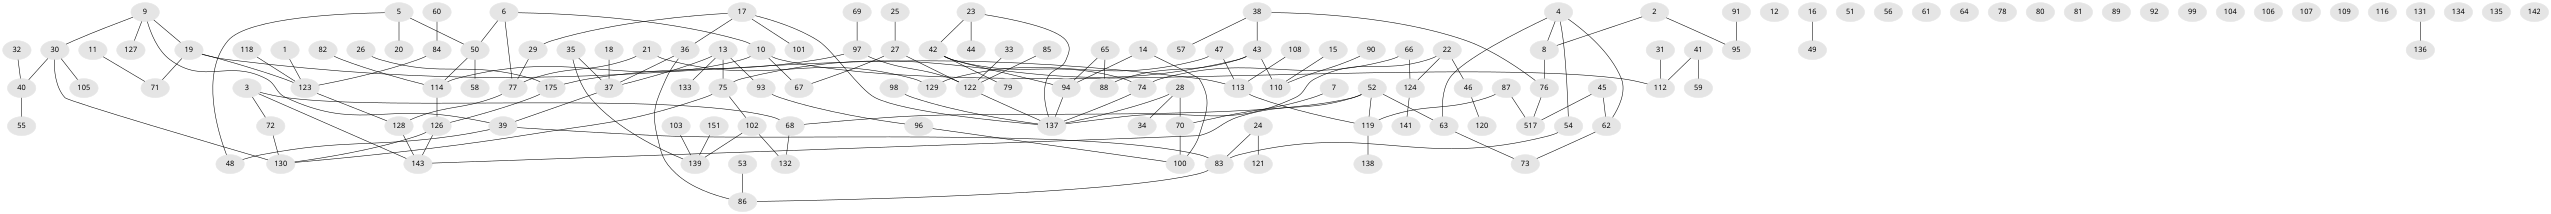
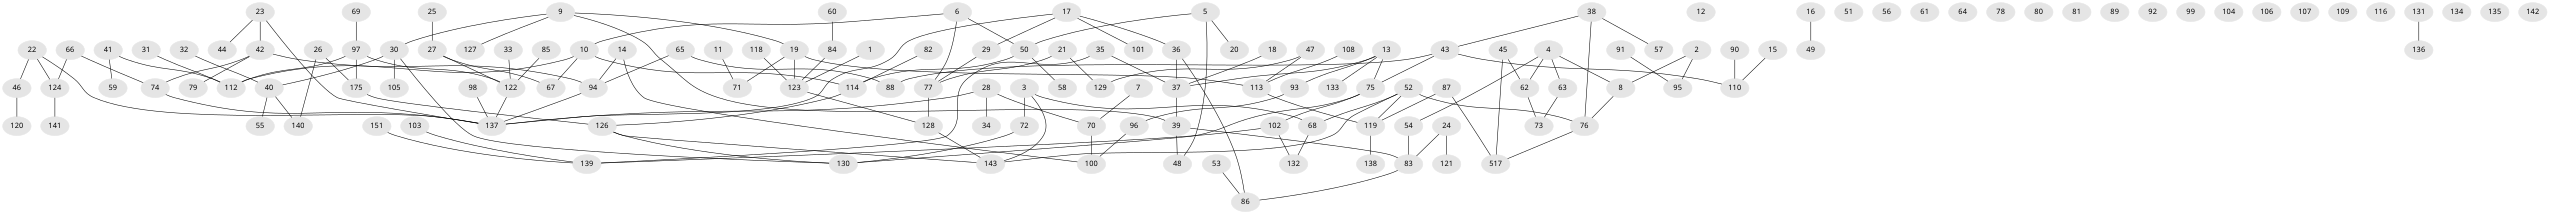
edge "97" -- "112": added
edge "52" -- "63": now "52" -- "76"
node "140": added
